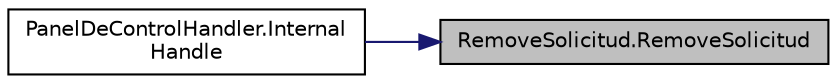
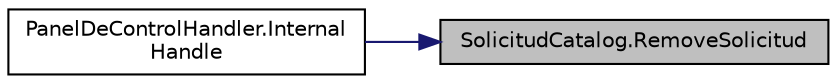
node "RemoveSolicitud.RemoveSolicitud": label "RemoveSolicitud.RemoveSolicitud" -> "SolicitudCatalog.RemoveSolicitud"
